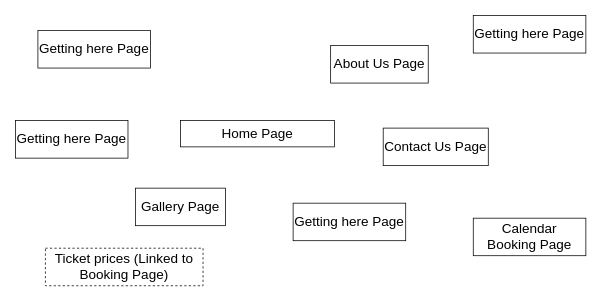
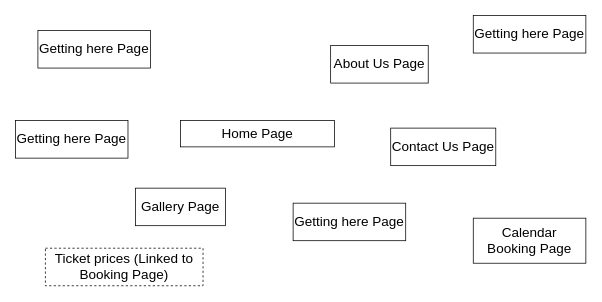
node "Contact Us Page": moved (435, 147) -> (443, 147)
node "Calendar Booking Page": size 113x38 -> 113x45
